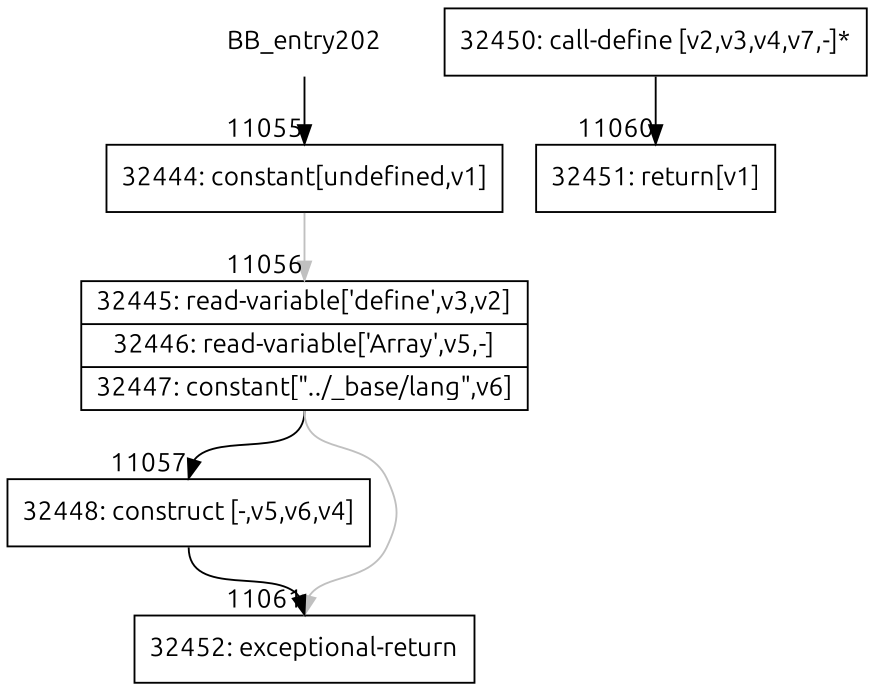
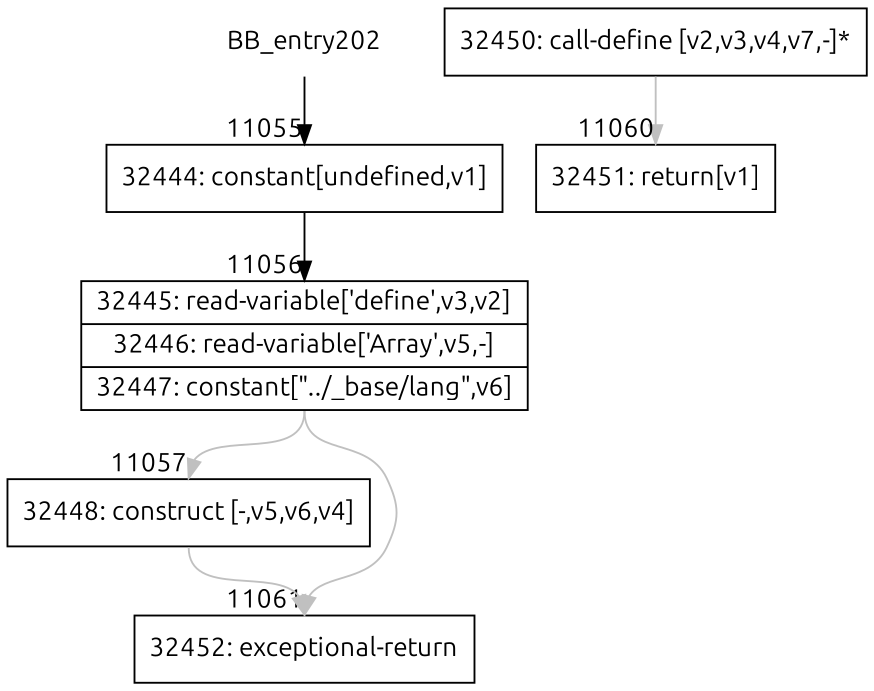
edge "32450: call-define [v2,v3,v4,v7,-]*" -> "32451: return[v1]": color black -> gray
edge "32444: constant[undefined,v1]" -> "32445: read-variable['define',v3,v2]": color gray -> black
edge "32445: read-variable['define',v3,v2]" -> "32448: construct [-,v5,v6,v4]": color black -> gray
edge "32448: construct [-,v5,v6,v4]" -> "32452: exceptional-return": color black -> gray
